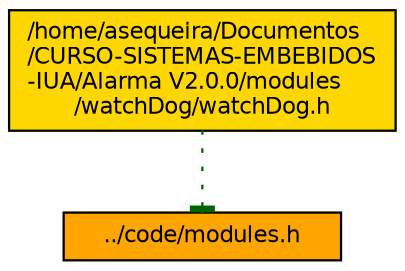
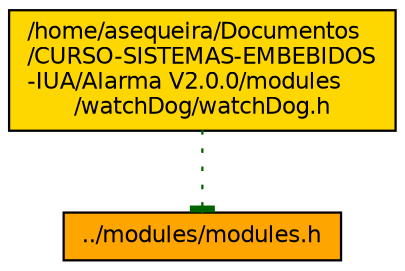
node "../code/modules.h": label "../code/modules.h" -> "../modules/modules.h"
